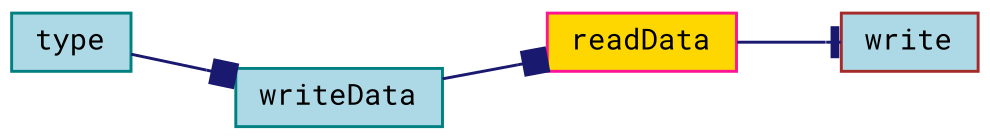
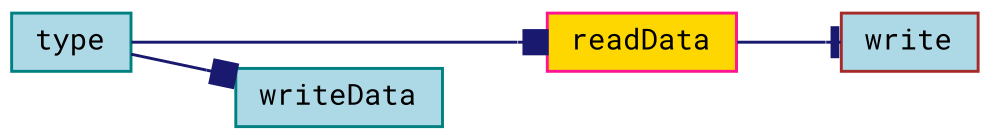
edge "writeData" -> "readData": now "type" -> "readData"
